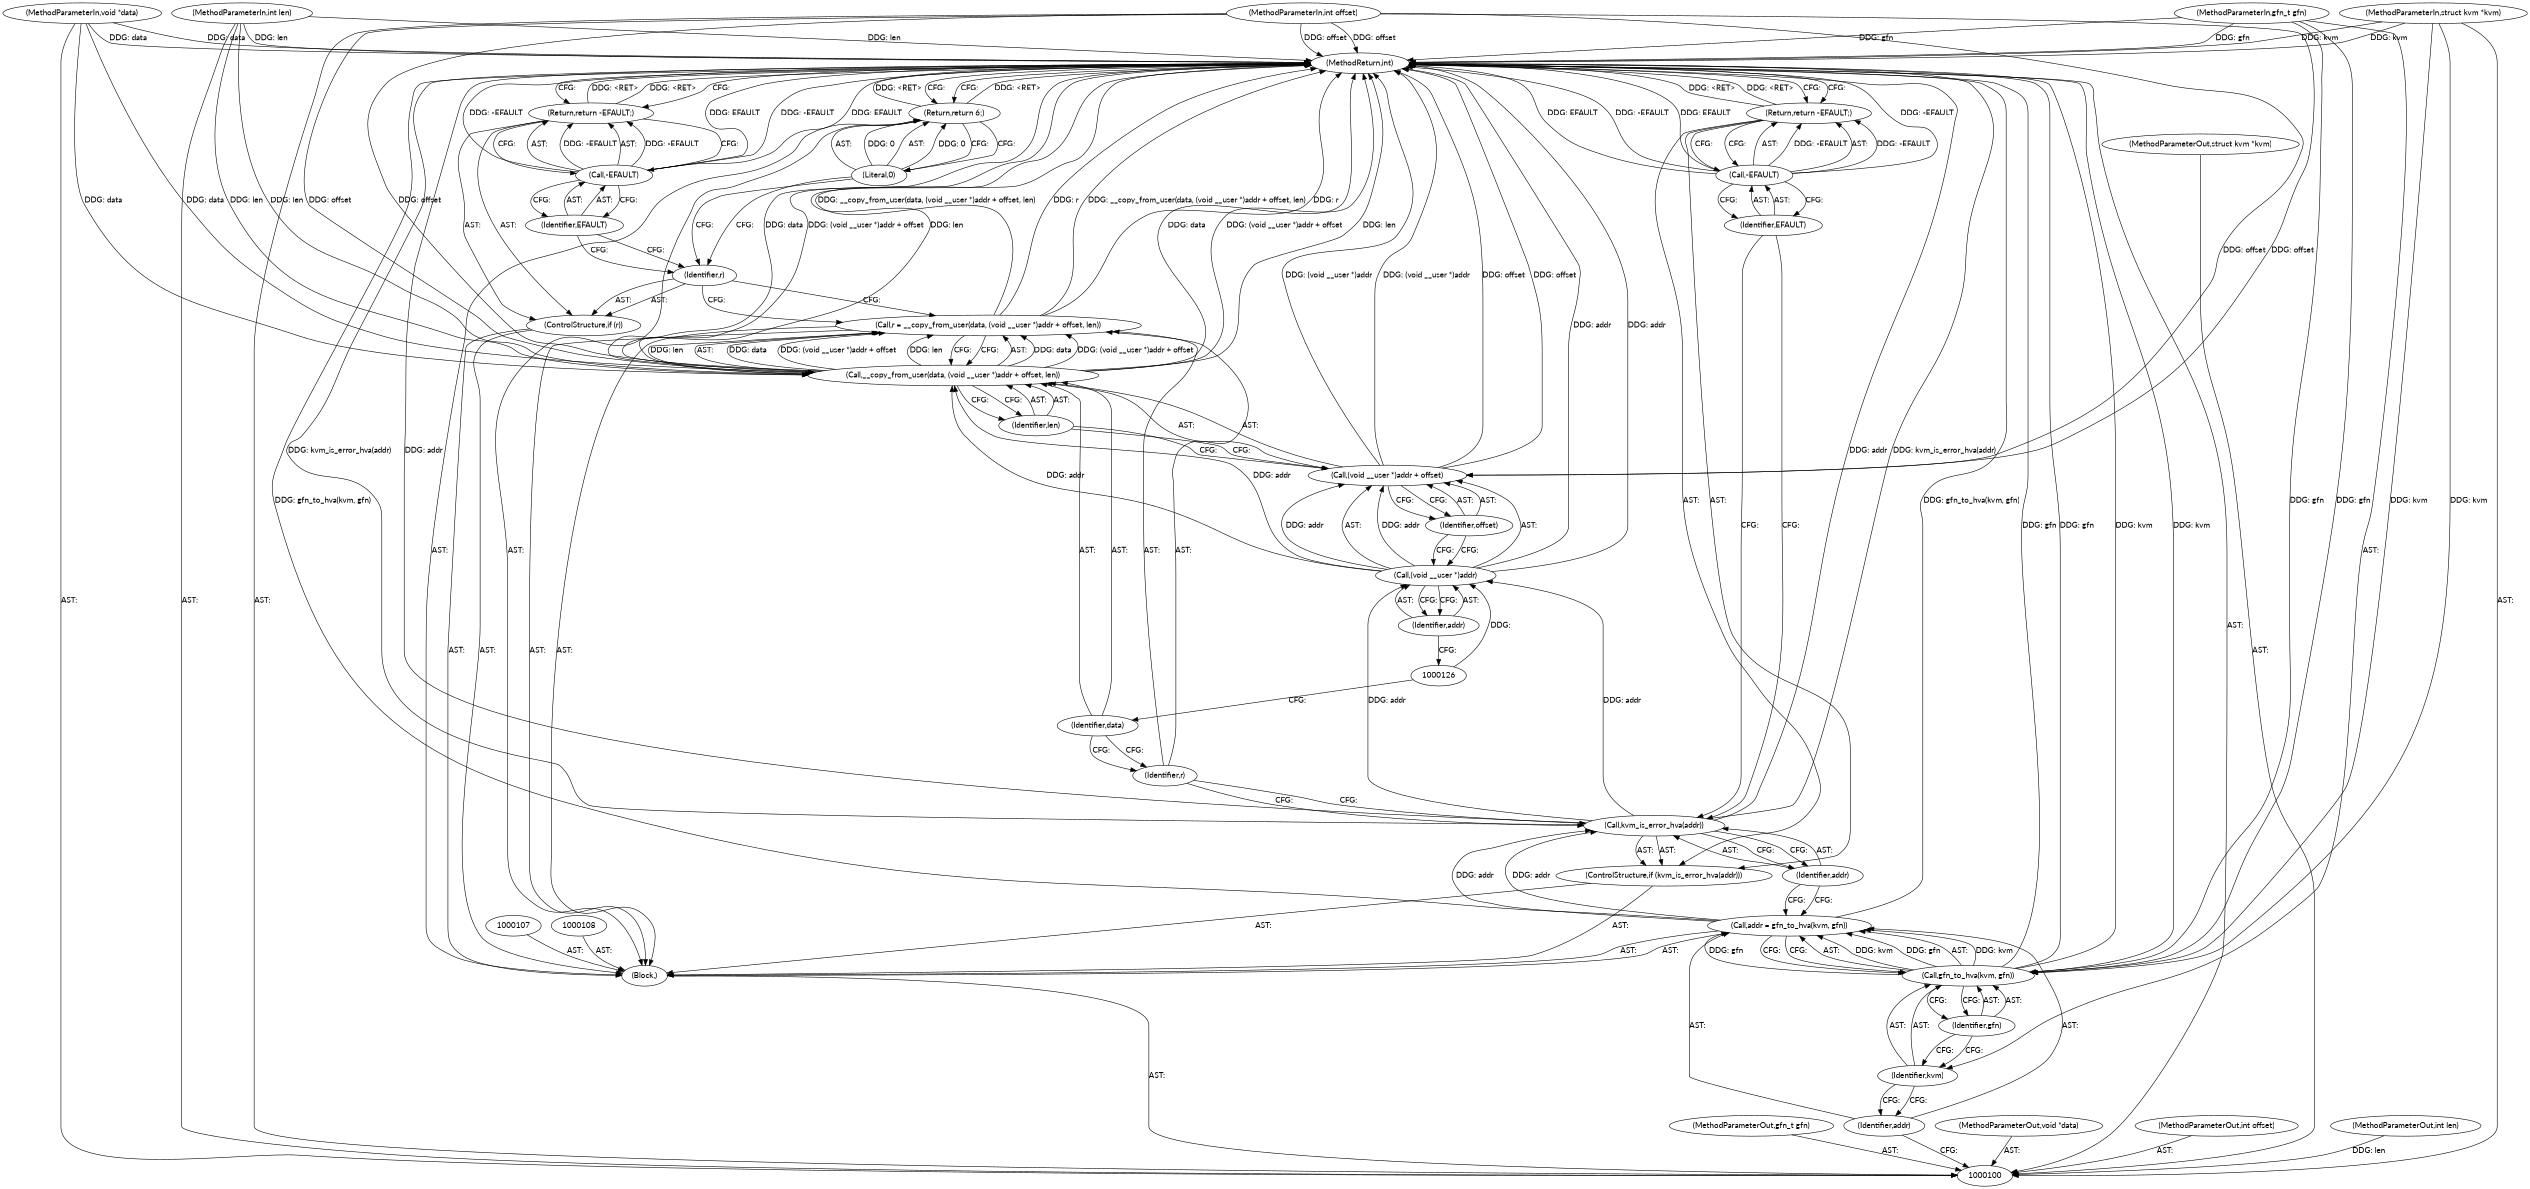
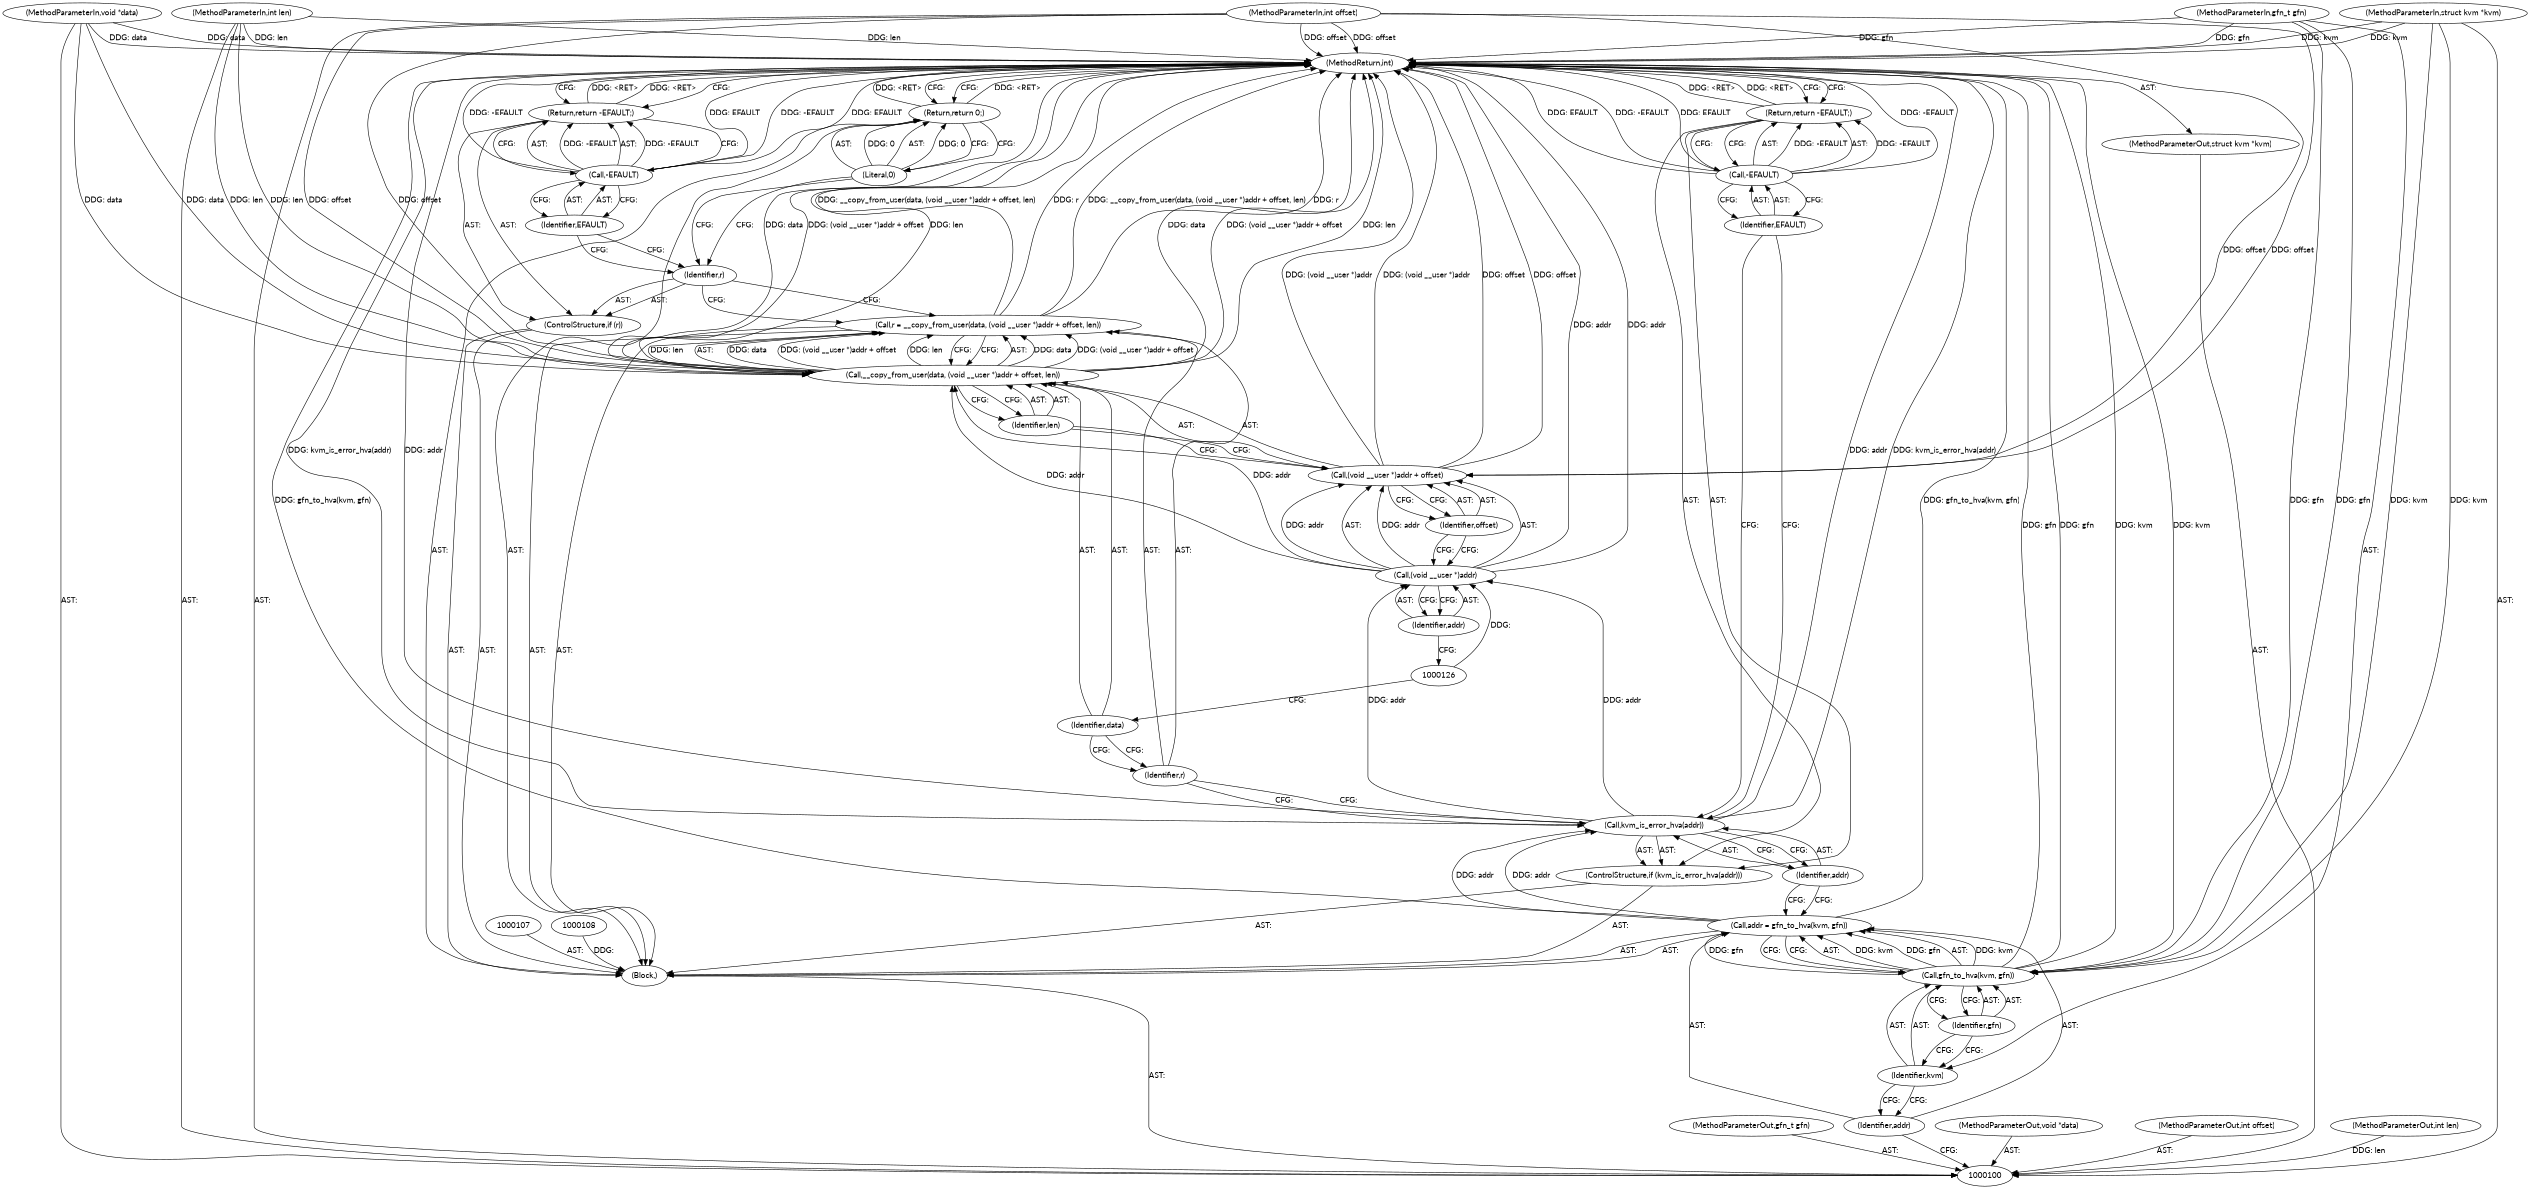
node "(Return,return 6;)": label "(Return,return 6;)" -> "(Return,return 0;)"
edge "(MethodReturn,int)" -> "1000100": now "(MethodReturn,int)" -> "(MethodParameterOut,struct kvm *kvm)"
edge "1000108" -> "(Block,)": label "AST: " -> "DDG: "
